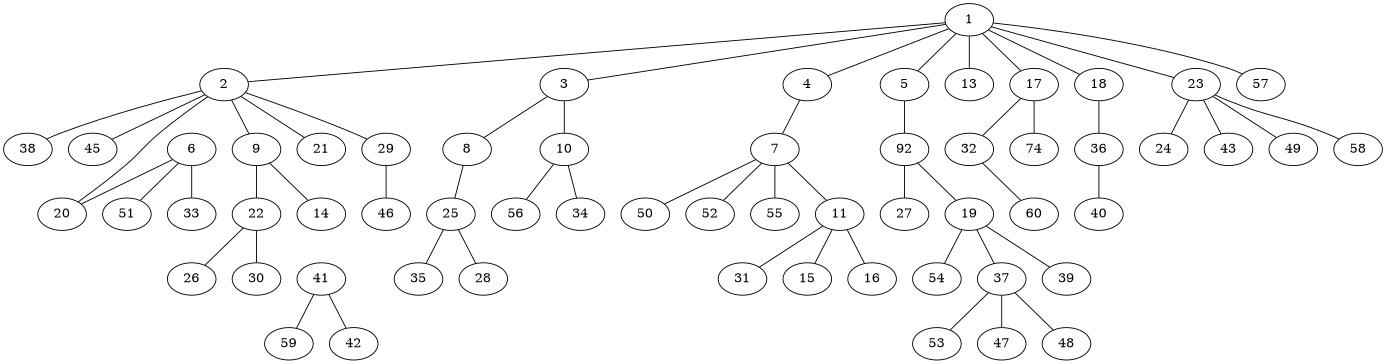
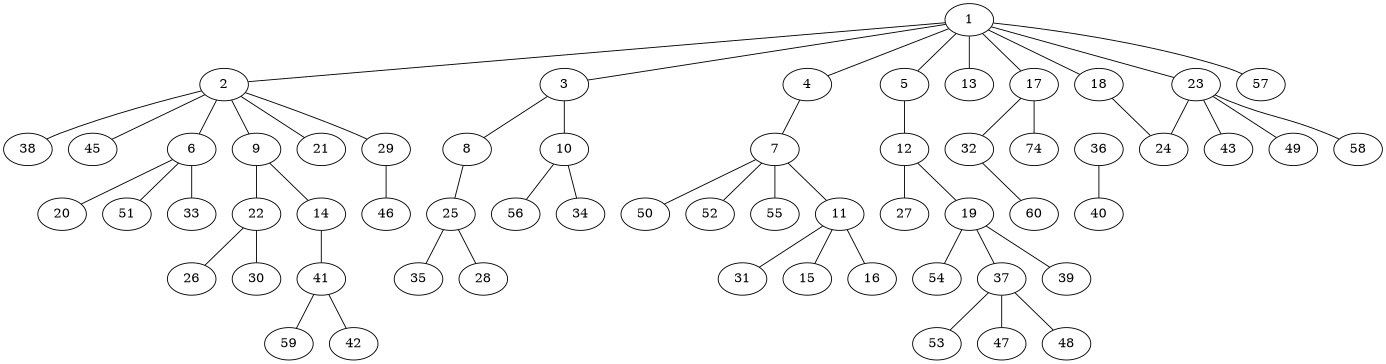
edge "18" -- "36": now "18" -- "24"
edge "2" -- "20": now "2" -- "6"
node "92": label "92" -> "12"
edge "14" -- "41": added
